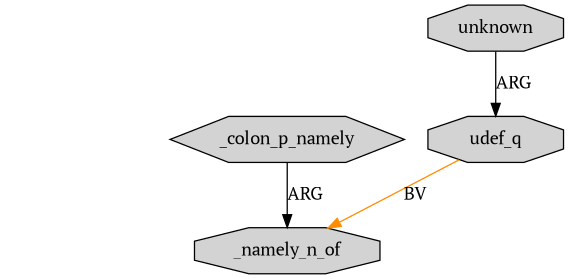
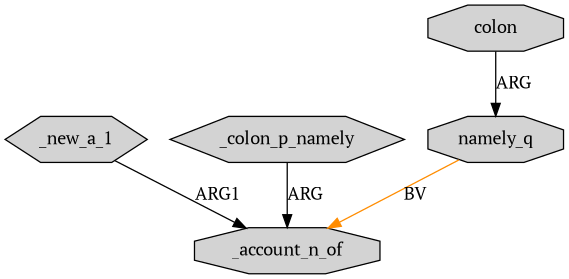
node "unknown": label "unknown" -> "colon"
node "_new_a_1": added
node "udef_q": label "udef_q" -> "namely_q"
node "_namely_n_of": label "_namely_n_of" -> "_account_n_of"
